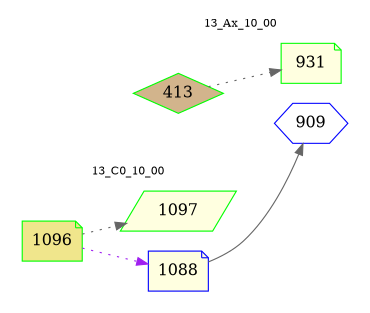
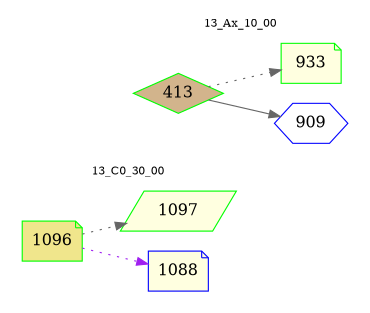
node "931": label "931" -> "933"
cluster "13_C0_10_00": label "13_C0_10_00" -> "13_C0_30_00"
edge "1088" -> "909": now "413" -> "909"
